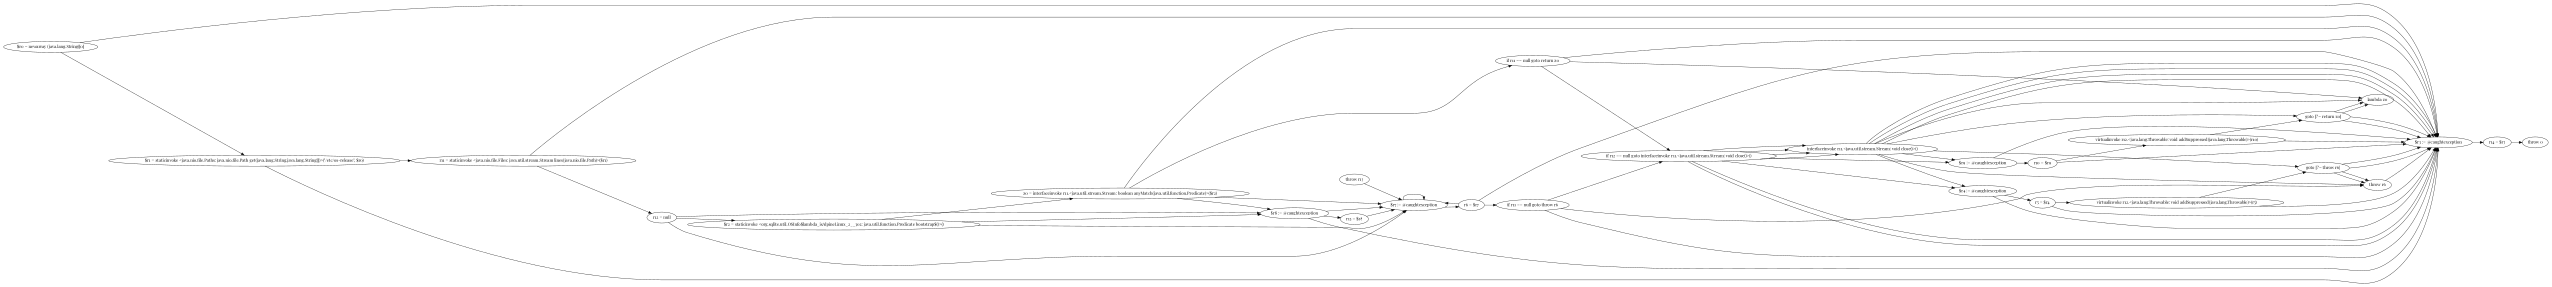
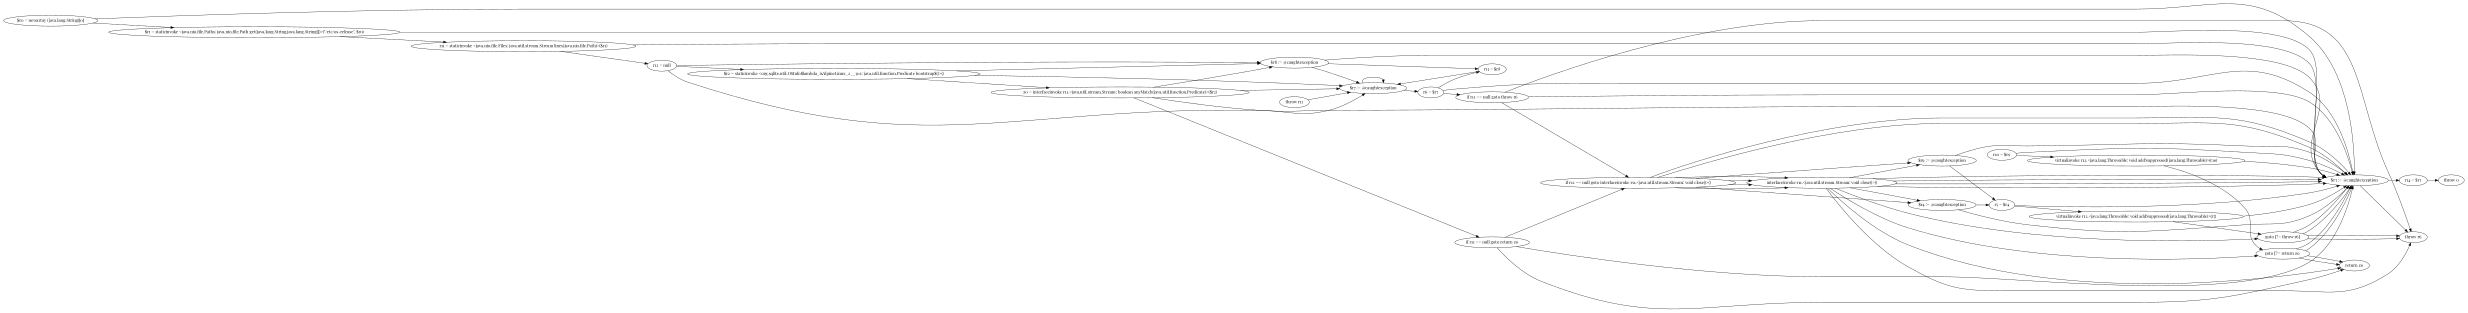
node "lambda z0": label "lambda z0" -> "return z0"
edge "$r9 := @caughtexception" -> "r10 = $r9": now "$r9 := @caughtexception" -> "r5 = $r4"
edge "throw r6" -> "$r3 := @caughtexception": reversed
edge "r6 = $r7" -> "$r7 := @caughtexception": now "r6 = $r7" -> "r13 = $r8"
